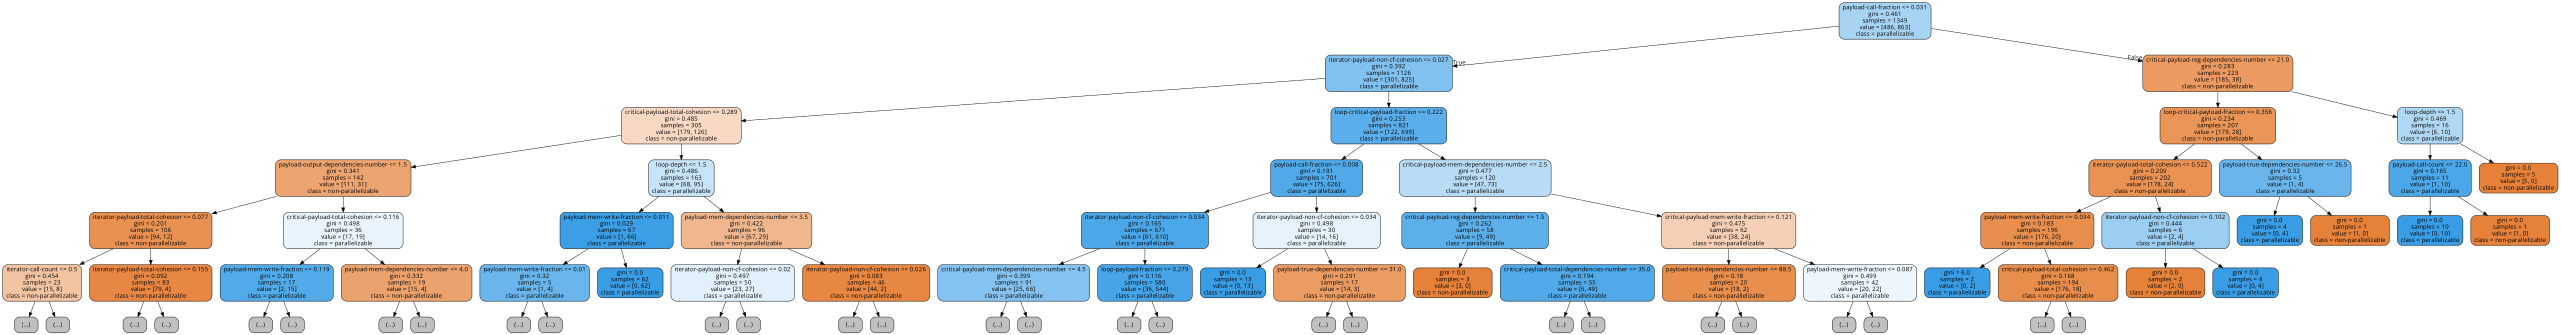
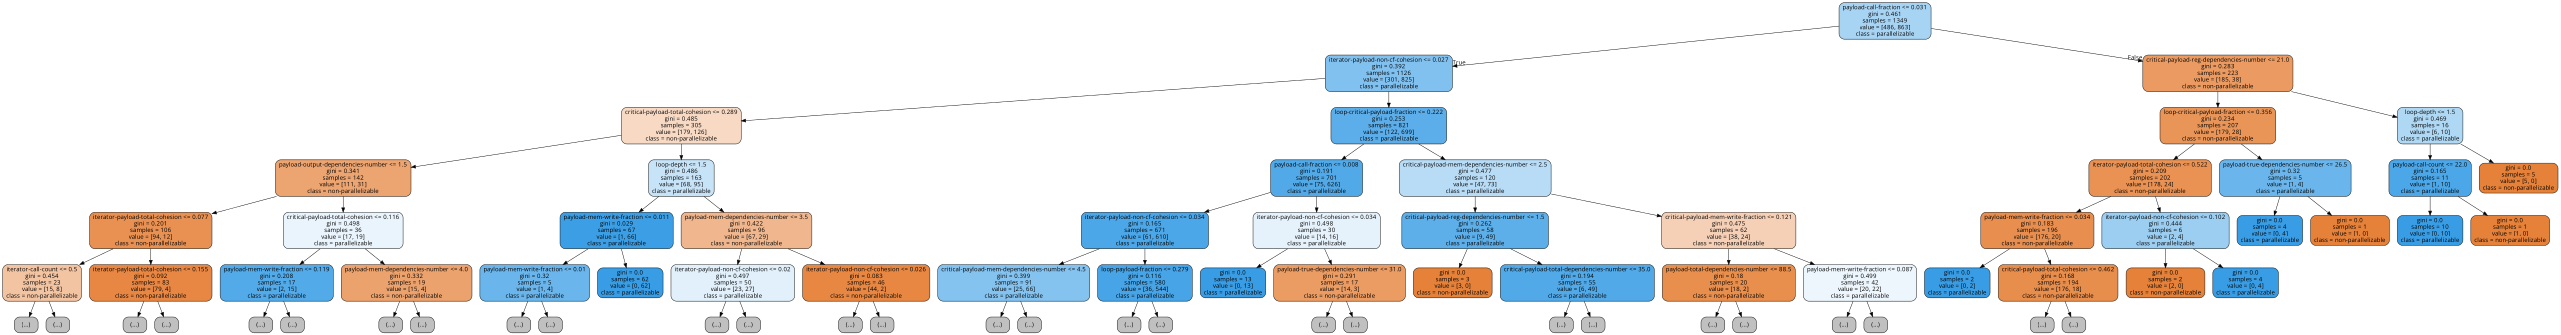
node "gini = 6.0 samples = 2 value = [0, 2] class = parallelizable": label "gini = 6.0 samples = 2 value = [0, 2] class = parallelizable" -> "gini = 0.0 samples = 2 value = [0, 2] class = parallelizable"
